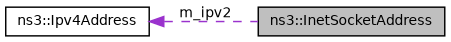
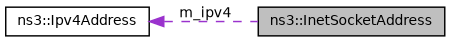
edge "ns3::InetSocketAddress" -> "ns3::Ipv4Address": label " m_ipv2" -> " m_ipv4"
